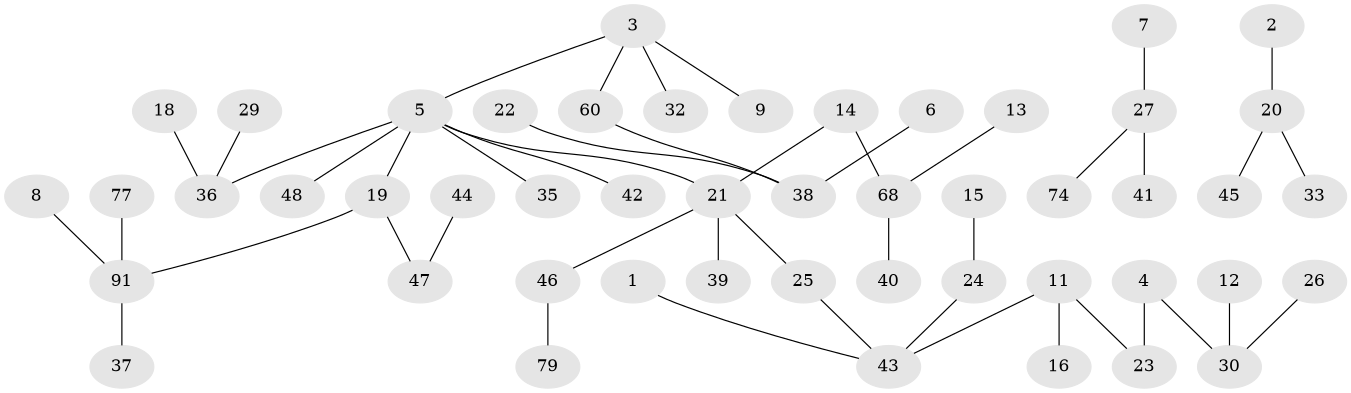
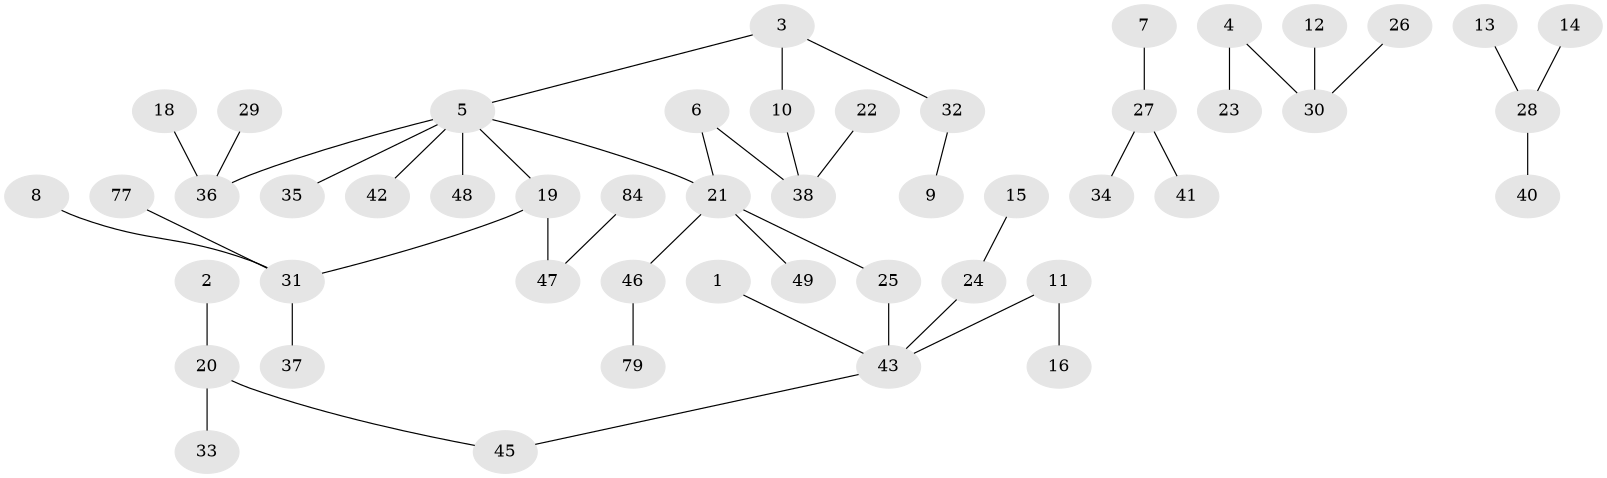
edge "3" -- "9": now "32" -- "9"
node "60": label "60" -> "10"
edge "14" -- "21": now "6" -- "21"
node "44": label "44" -> "84"
node "68": label "68" -> "28"
node "74": label "74" -> "34"
node "91": label "91" -> "31"
node "39": label "39" -> "49"
edge "11" -- "23": removed
edge "43" -- "45": added
